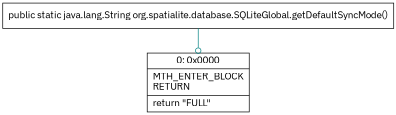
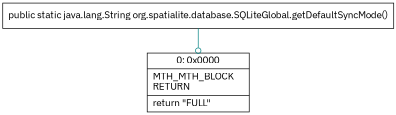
node "0: 0x0000": text "MTH_ENTER_BLOCK" -> "MTH_MTH_BLOCK"
